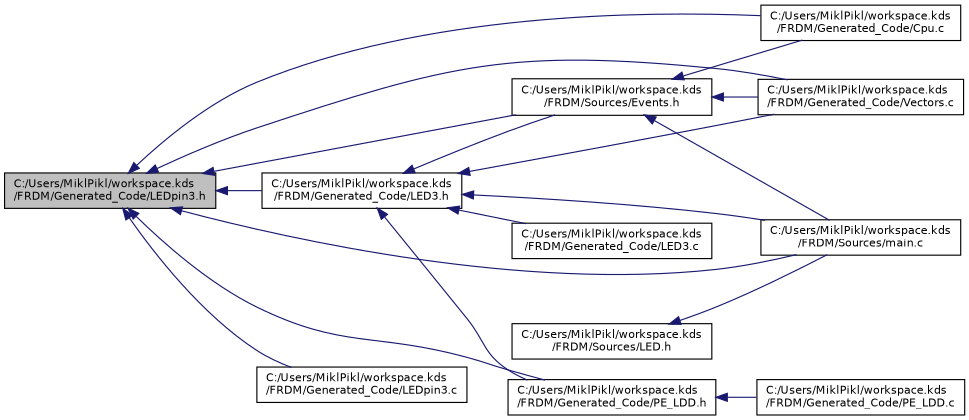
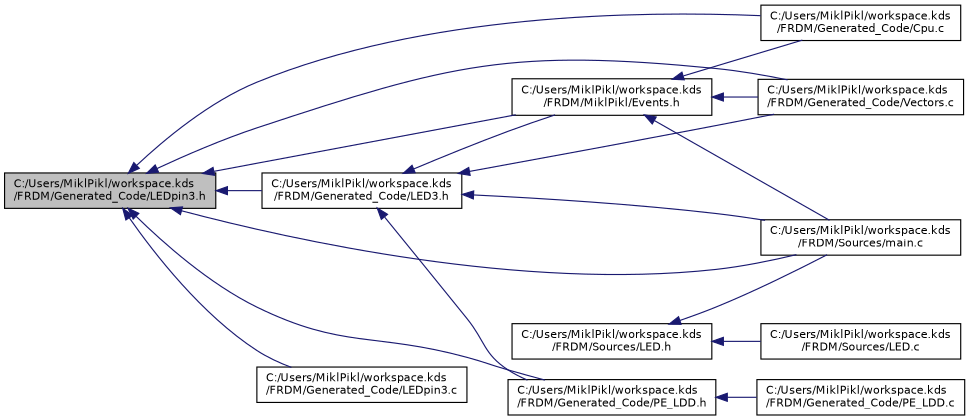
node "C:/Users/MiklPikl/workspace.kds /FRDM/Sources/Events.h": label "C:/Users/MiklPikl/workspace.kds /FRDM/Sources/Events.h" -> "C:/Users/MiklPikl/workspace.kds /FRDM/MiklPikl/Events.h"
node "C:/Users/MiklPikl/workspace.kds /FRDM/Generated_Code/LED3.c": removed
node "C:/Users/MiklPikl/workspace.kds /FRDM/Sources/LED.c": added
